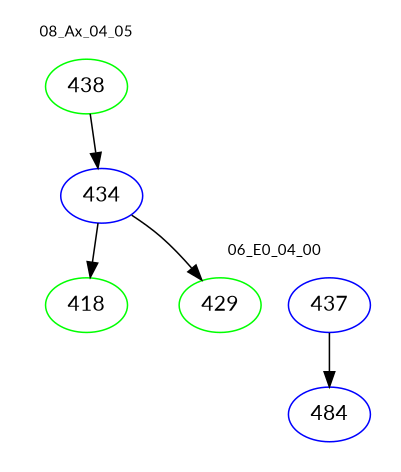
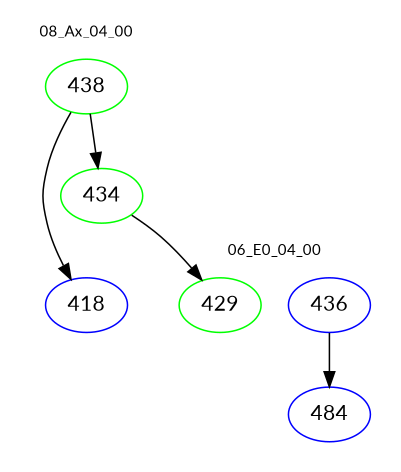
cluster "08_Ax_04_05": label "08_Ax_04_05" -> "08_Ax_04_00"
node "434": color blue -> green
edge "434" -> "418": now "438" -> "418"
node "418": color green -> blue
node "437": label "437" -> "436"
